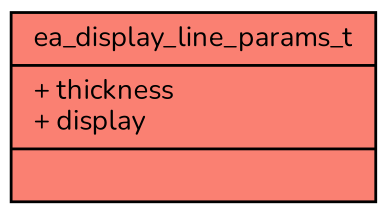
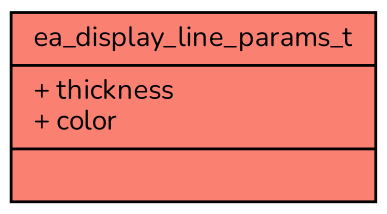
node "ea_display_line_params_t": text "+ display" -> "+ color"
